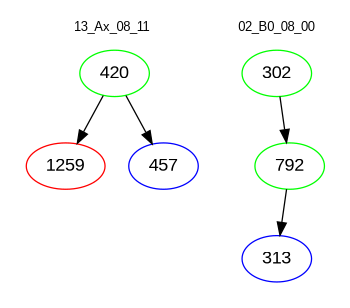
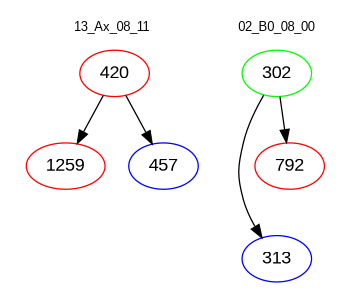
node "420": color green -> red
node "792": color green -> red
edge "792" -> "313": now "302" -> "313"
